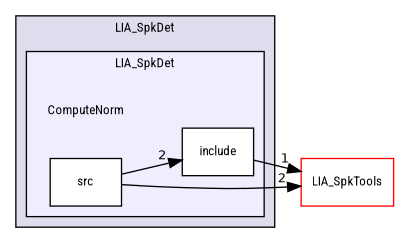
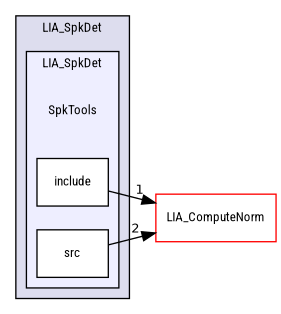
node "ComputeNorm": label "ComputeNorm" -> "SpkTools"
edge "src" -> "include": removed
node "LIA_SpkTools": label "LIA_SpkTools" -> "LIA_ComputeNorm"
